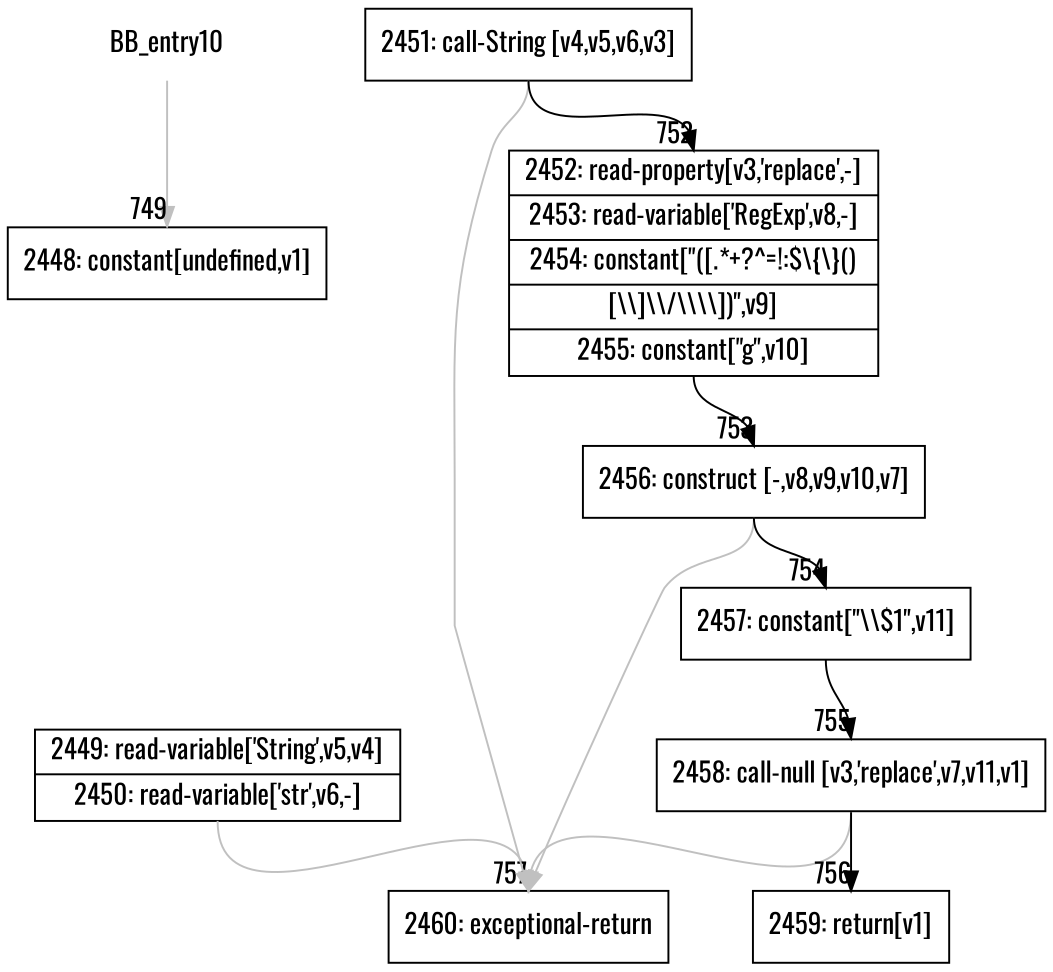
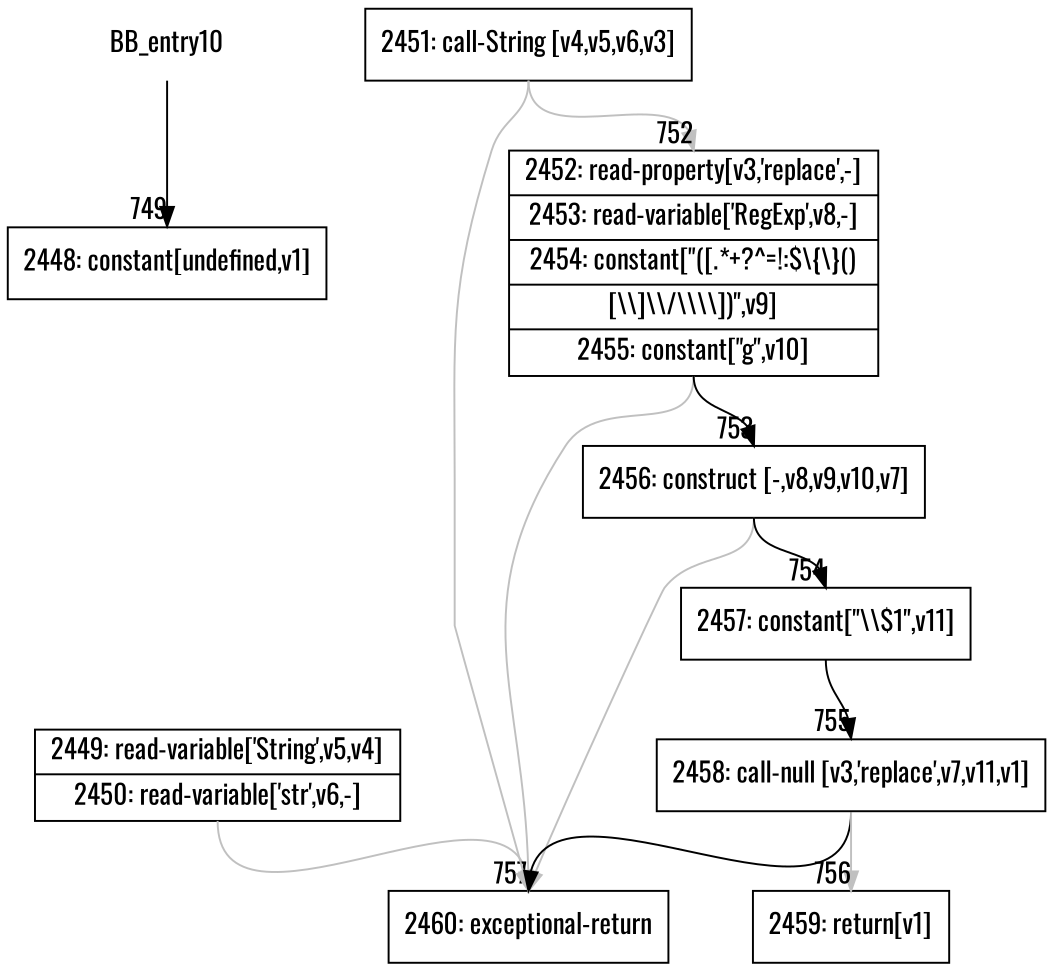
edge "2451: call-String [v4,v5,v6,v3]" -> "2452: read-property[v3,'replace',-]": color black -> gray
edge "BB_entry10" -> "2448: constant[undefined,v1]": color gray -> black
edge "2452: read-property[v3,'replace',-]" -> "2460: exceptional-return": added
edge "2458: call-null [v3,'replace',v7,v11,v1]" -> "2459: return[v1]": color black -> gray
edge "2458: call-null [v3,'replace',v7,v11,v1]" -> "2460: exceptional-return": color gray -> black
